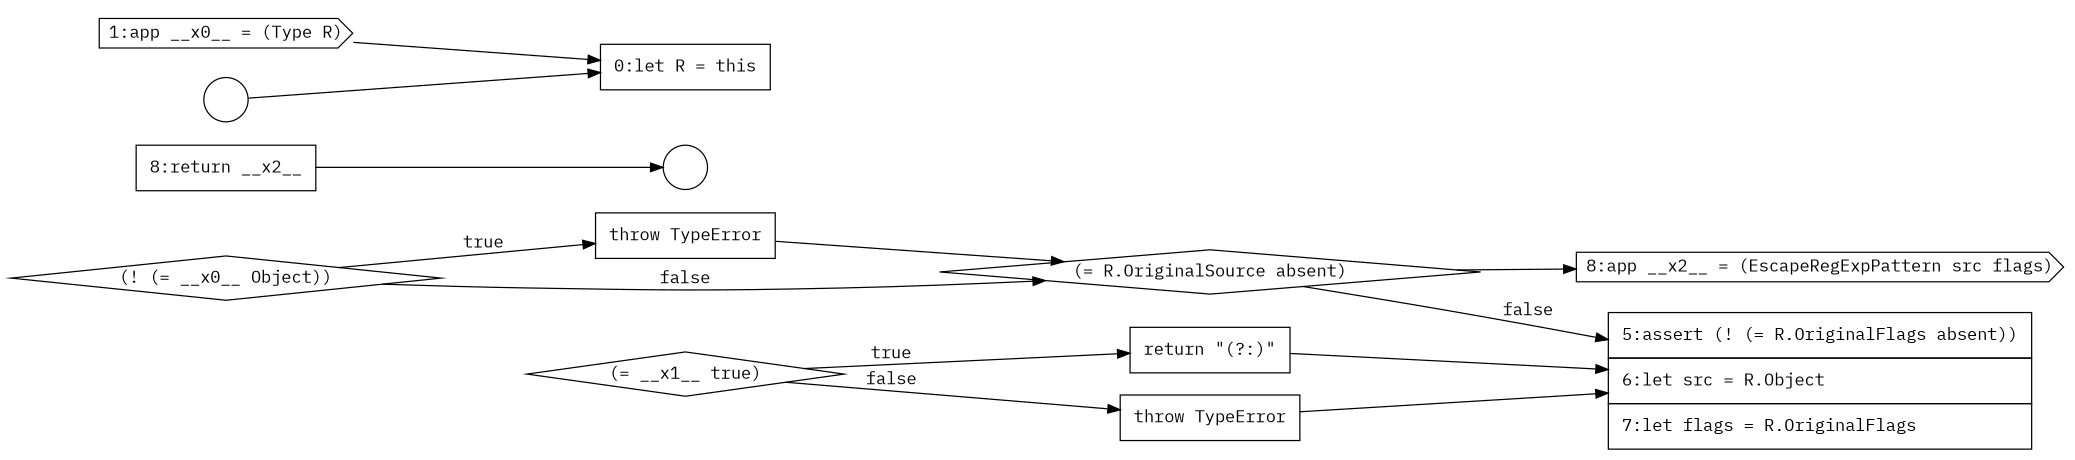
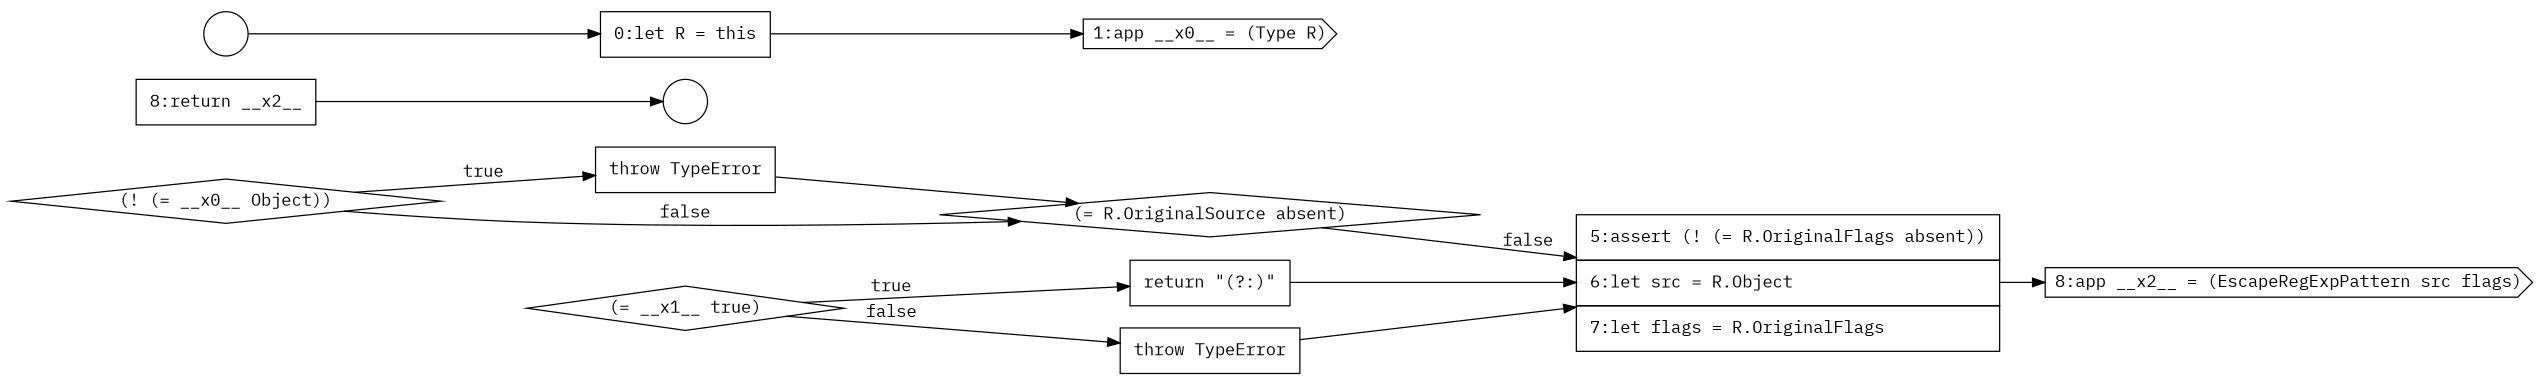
edge "1:app __x0__ = (Type R)" -> "0:let R = this": reversed
edge "(= R.OriginalSource absent)" -> "8:app __x2__ = (EscapeRegExpPattern src flags)": now "5:assert (! (= R.OriginalFlags absent))" -> "8:app __x2__ = (EscapeRegExpPattern src flags)"
